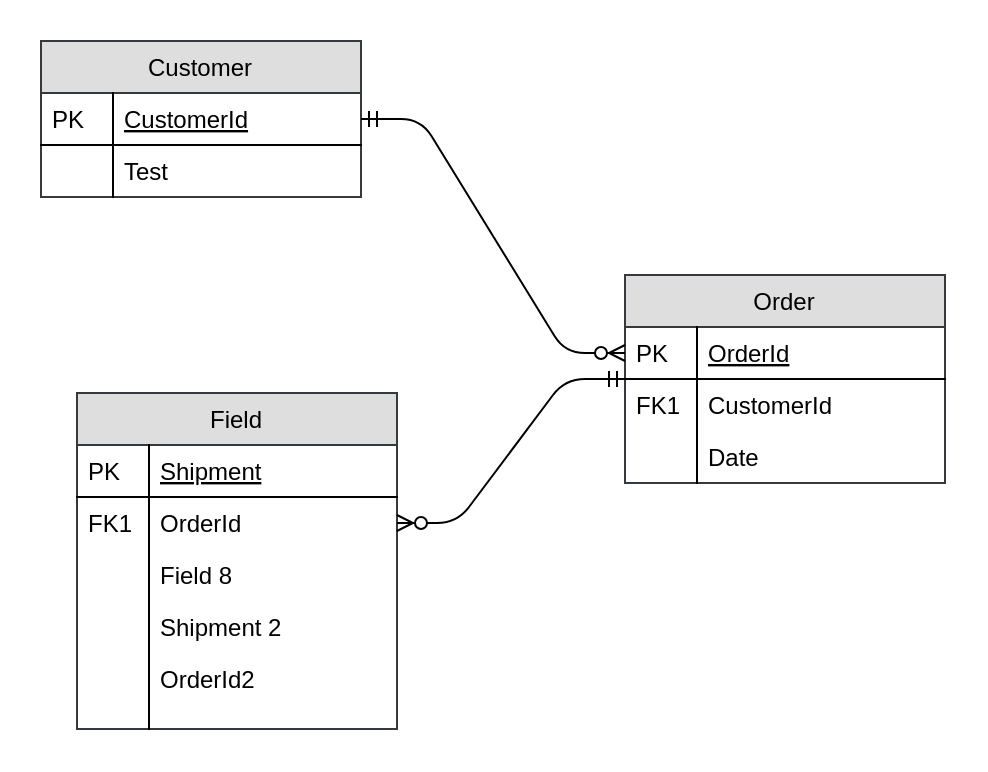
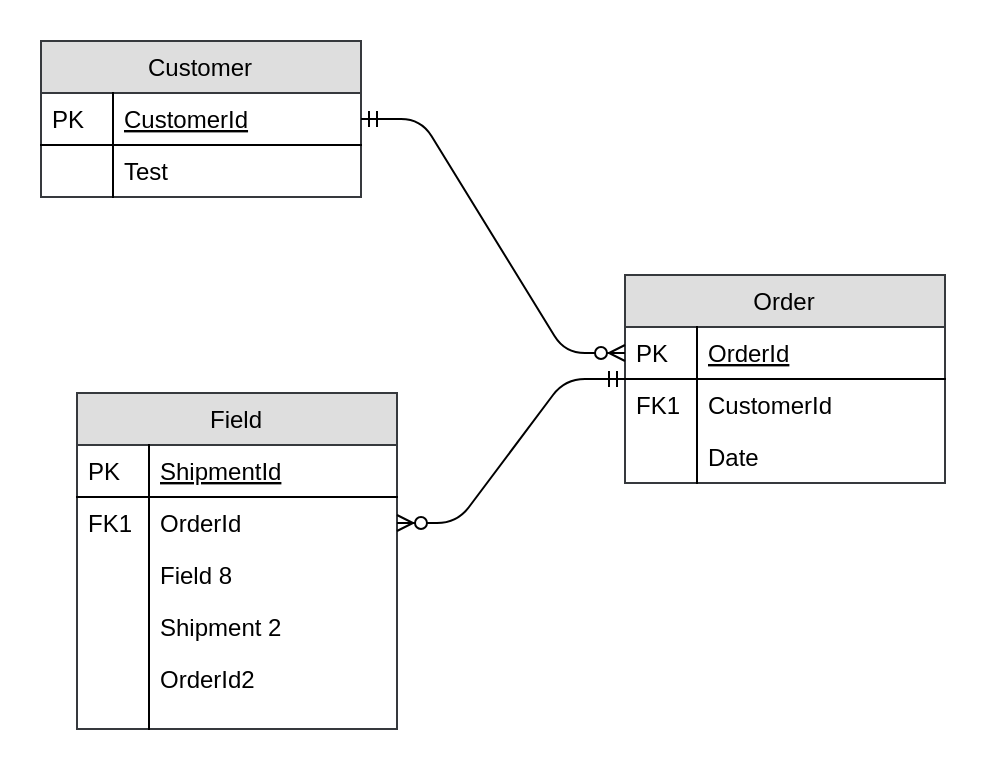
node "Shipment": label "Shipment" -> "ShipmentId"
